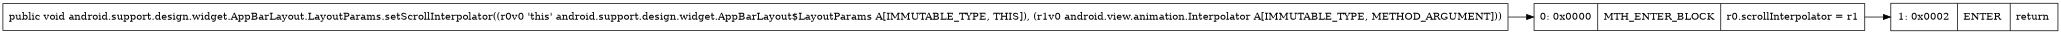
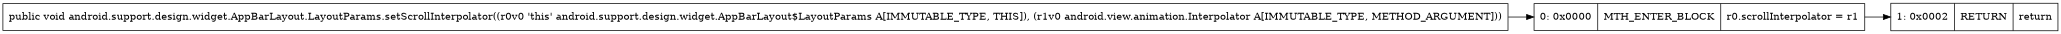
node "1: 0x0002": text "ENTER" -> "RETURN"
